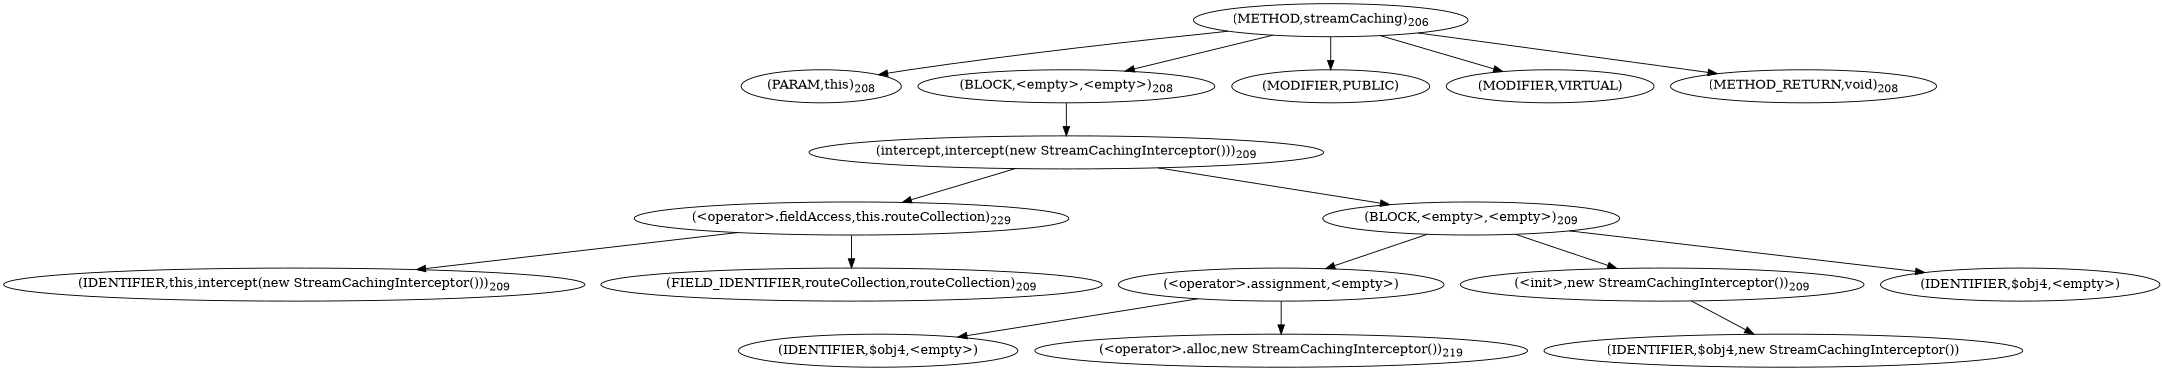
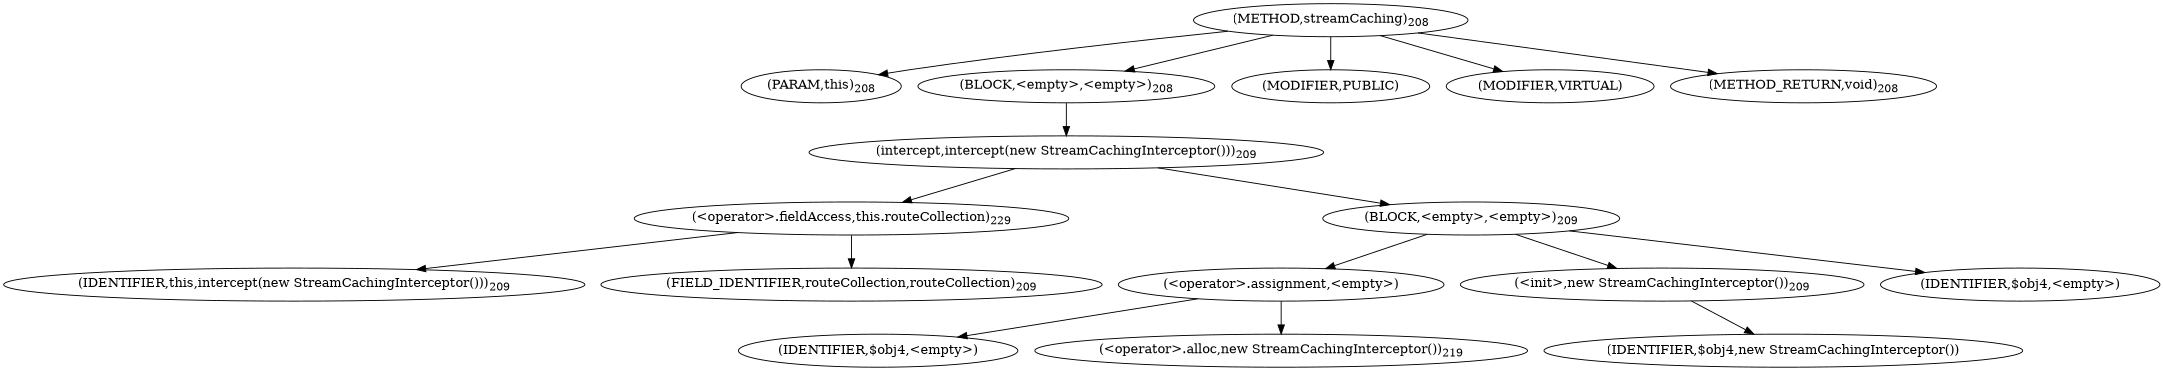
node "(METHOD,streamCaching)": text "206" -> "208"
